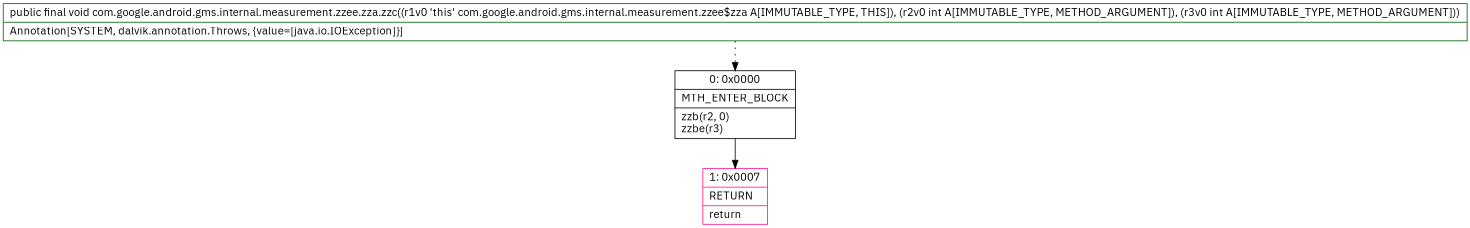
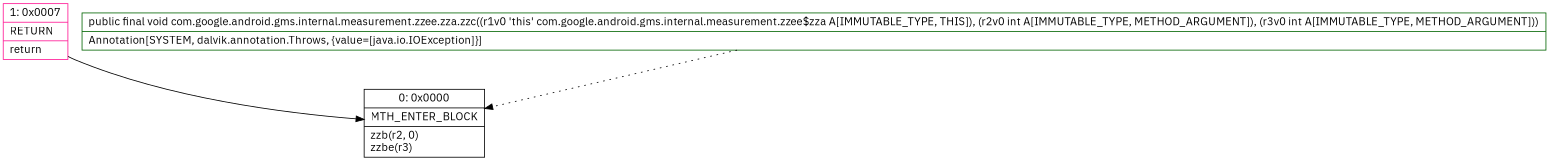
edge "0: 0x0000" -> "1: 0x0007": reversed
